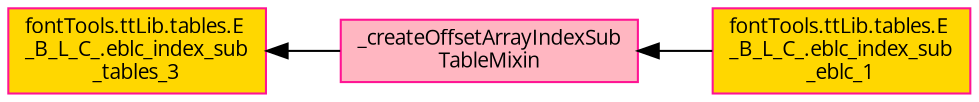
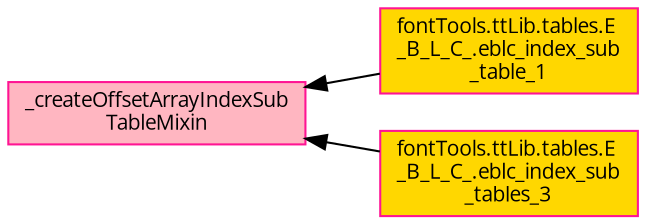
edge "_createOffsetArrayIndexSub TableMixin" -> "fontTools.ttLib.tables.E _B_L_C_.eblc_index_sub _tables_3": reversed
node "fontTools.ttLib.tables.E _B_L_C_.eblc_index_sub _eblc_1": label "fontTools.ttLib.tables.E _B_L_C_.eblc_index_sub _eblc_1" -> "fontTools.ttLib.tables.E _B_L_C_.eblc_index_sub _table_1"
